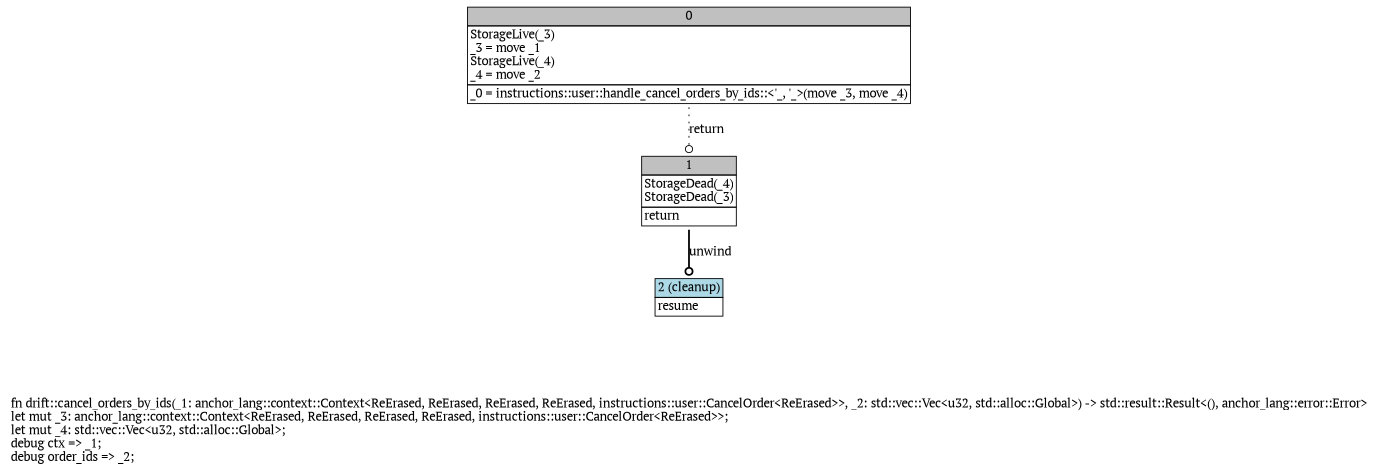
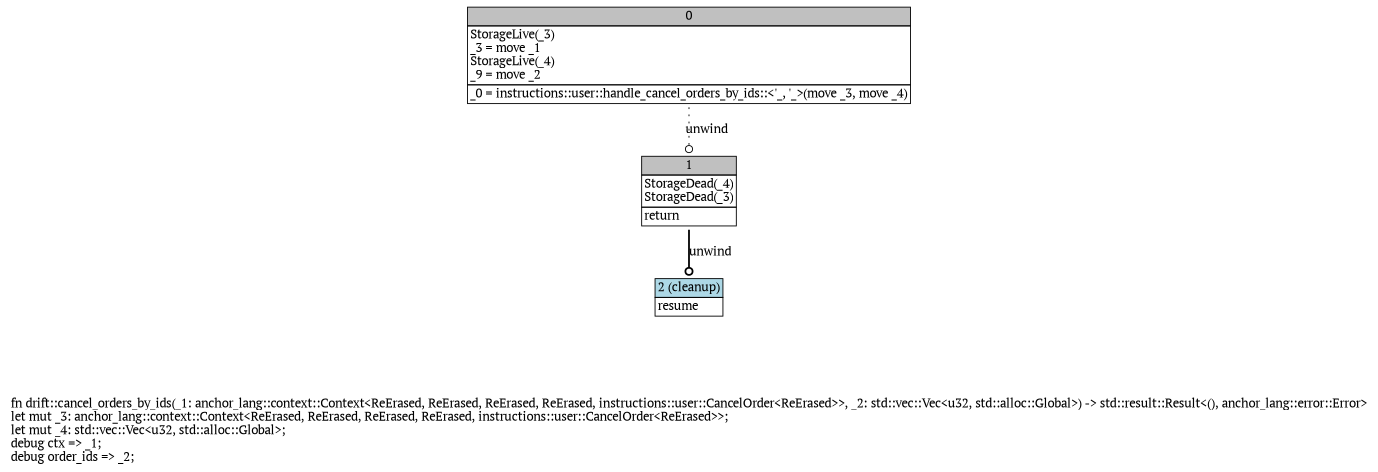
node "0": text "_4 = move _2" -> "_9 = move _2"
edge "0" -> "1": label "return" -> "unwind"
